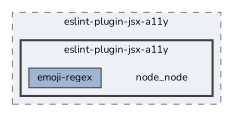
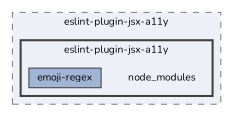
node "node_node": label "node_node" -> "node_modules"
